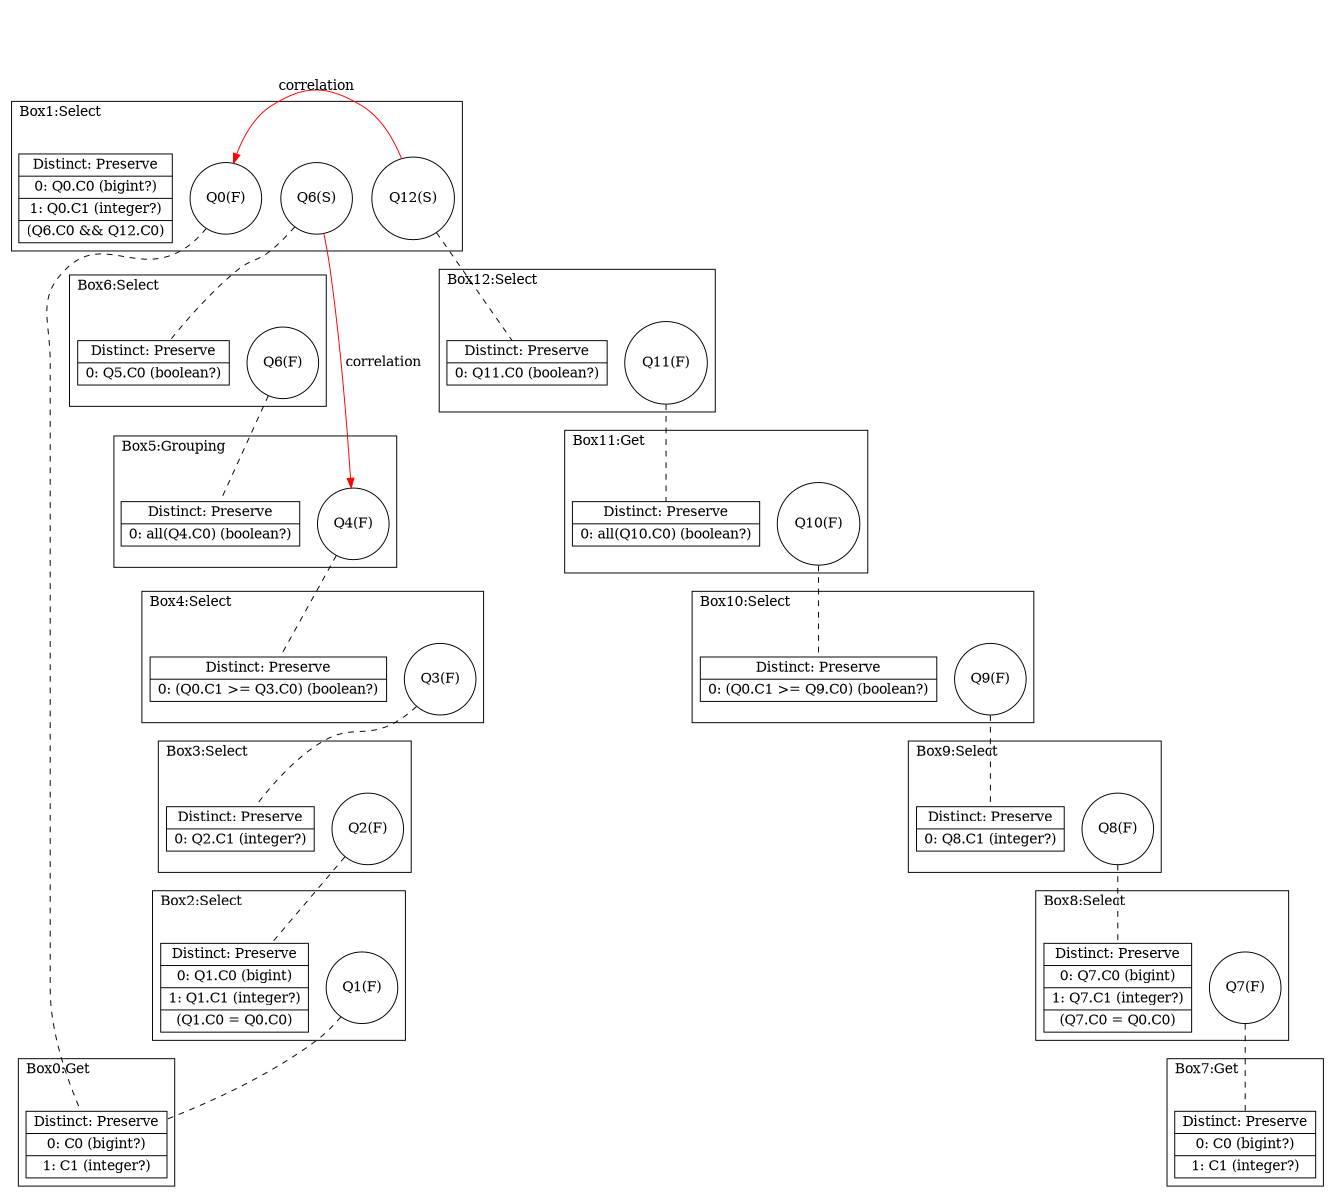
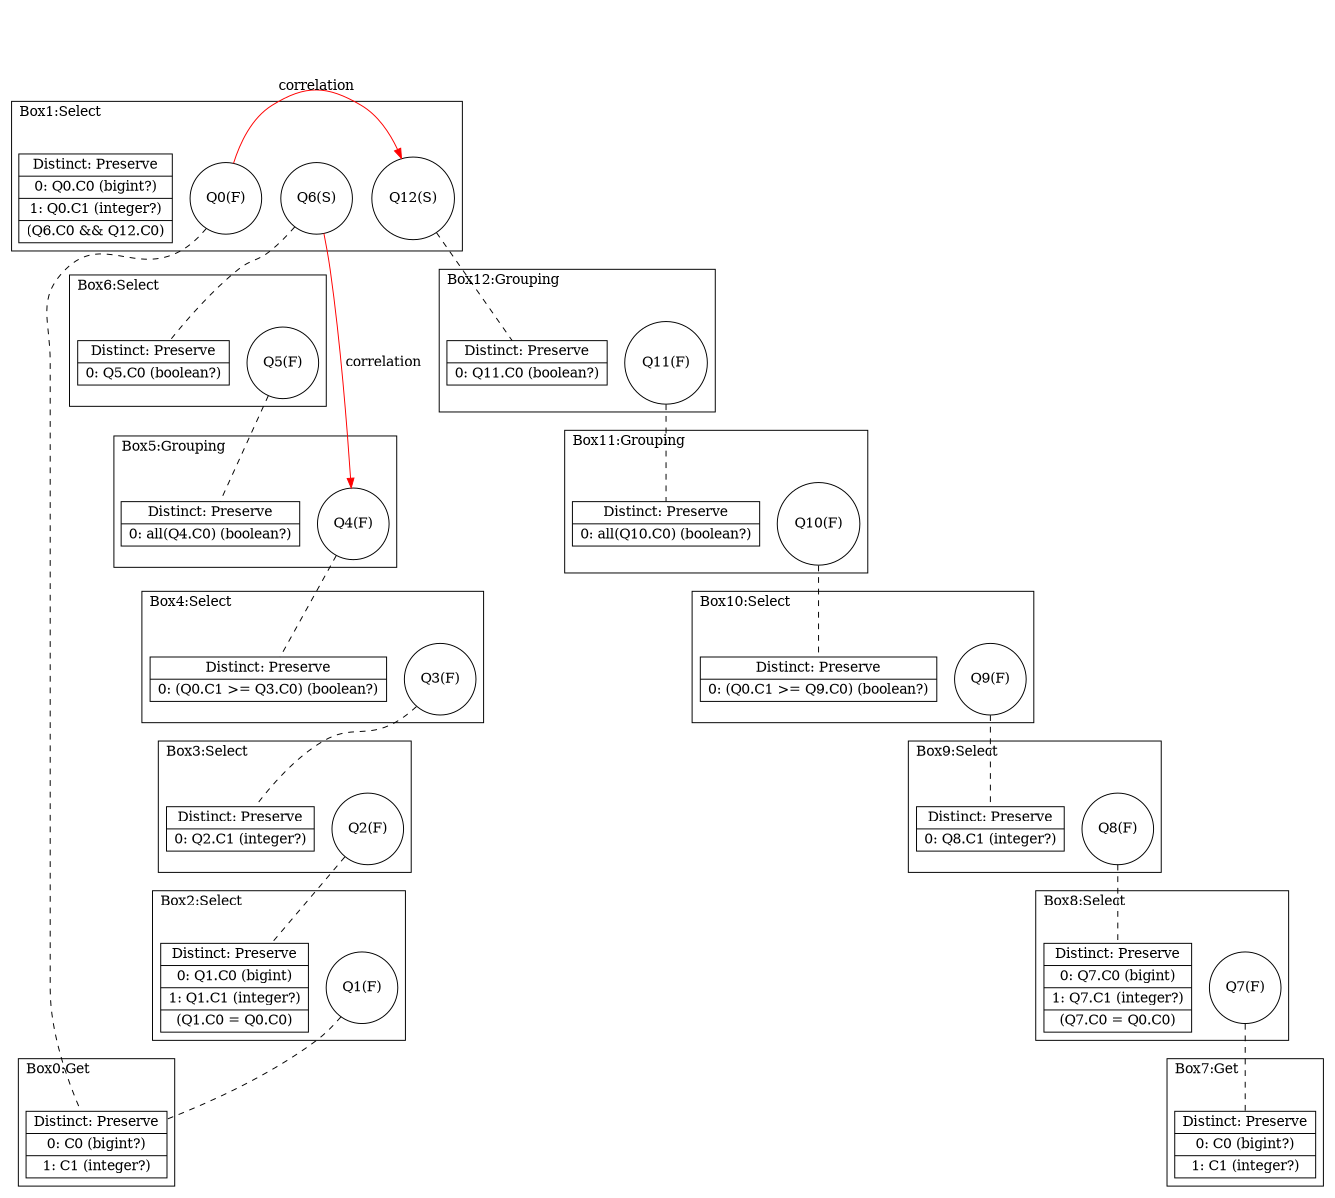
edge "Q12(S)" -> "Q0(F)": reversed
cluster "Box12:Select": label "Box12:Select" -> "Box12:Grouping"
node "Q6(F)": label "Q6(F)" -> "Q5(F)"
cluster "Box11:Get": label "Box11:Get" -> "Box11:Grouping"
